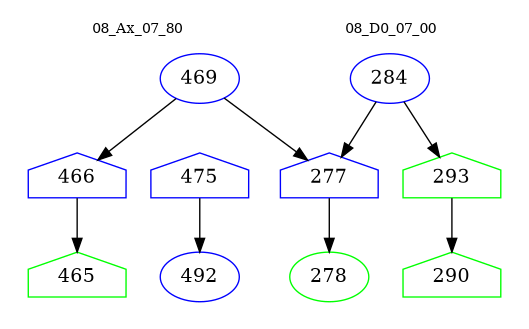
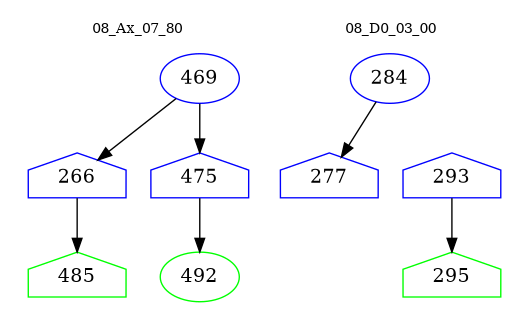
cluster "08_D0_07_00": label "08_D0_07_00" -> "08_D0_03_00"
edge "469" -> "277": now "469" -> "475"
edge "284" -> "293": removed
node "466": label "466" -> "266"
node "293": color green -> blue
node "465": label "465" -> "485"
node "492": color blue -> green
node "278": removed
node "290": label "290" -> "295"
